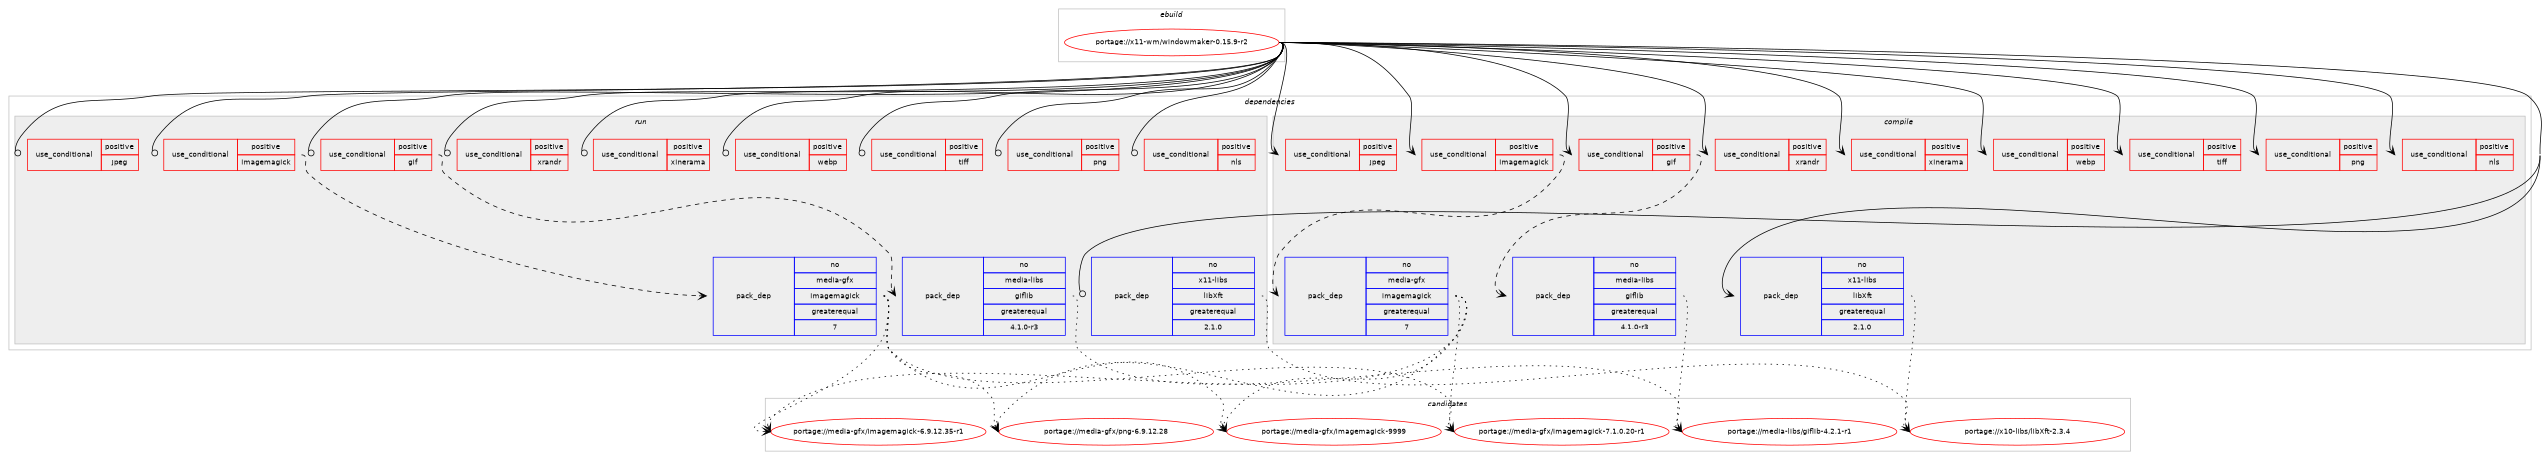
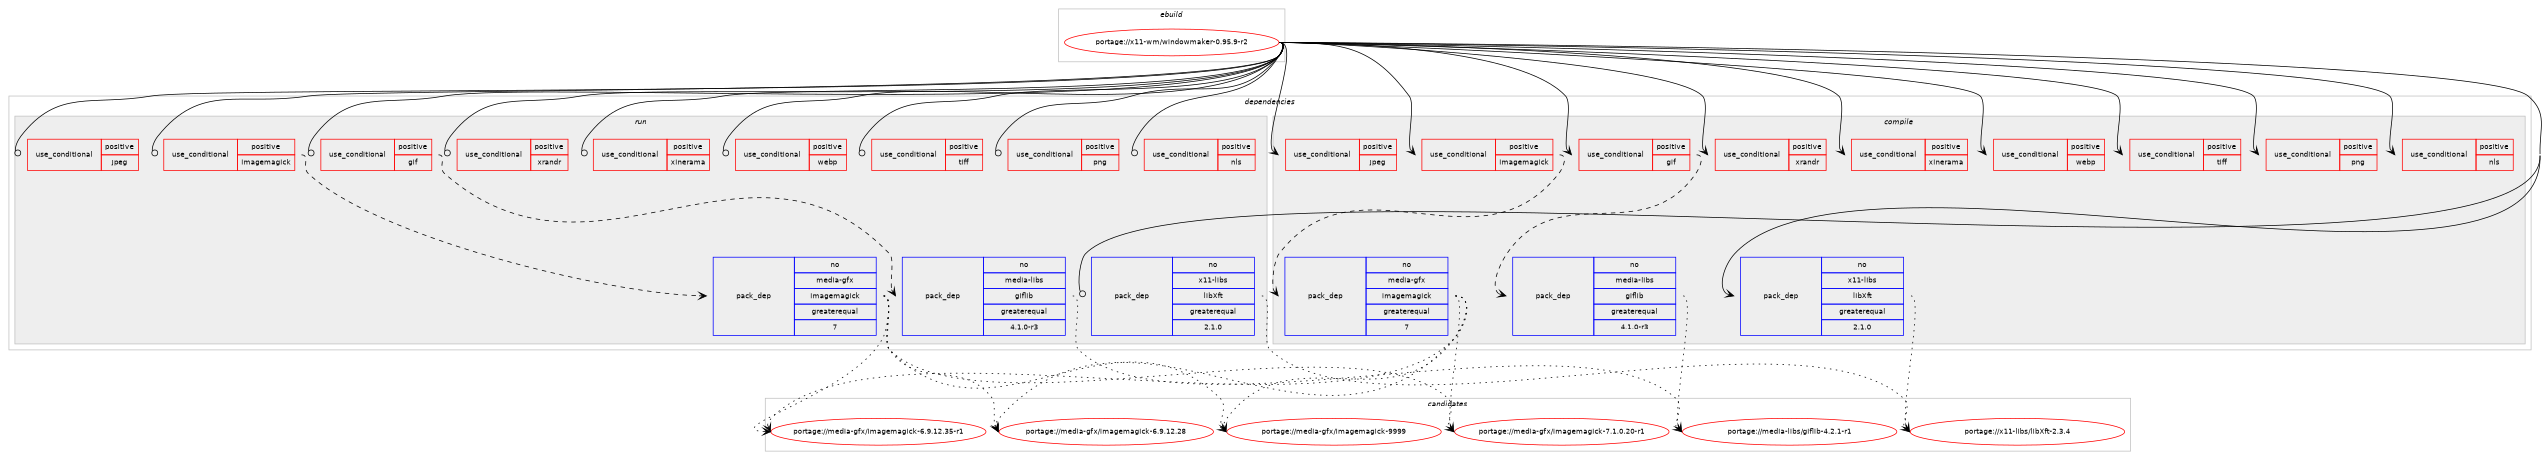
node "portage://x11-wm/windowmaker-0.15.9-r2": label "portage://x11-wm/windowmaker-0.15.9-r2" -> "portage://x11-wm/windowmaker-0.95.9-r2"
node "portage://media-gfx/png-6.9.12.28": label "portage://media-gfx/png-6.9.12.28" -> "portage://media-gfx/imagemagick-6.9.12.28"
node "portage://x10-libs/libXft-2.3.4": label "portage://x10-libs/libXft-2.3.4" -> "portage://x11-libs/libXft-2.3.4"
